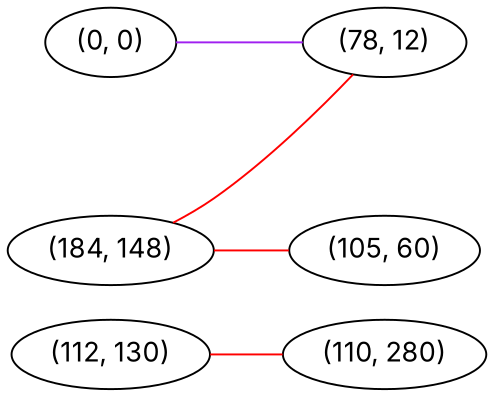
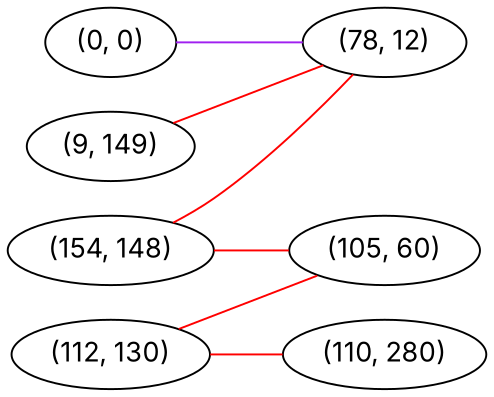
node "(9, 149)": added
node "(184, 148)": label "(184, 148)" -> "(154, 148)"
edge "(105, 60)" -- "(112, 130)": added
